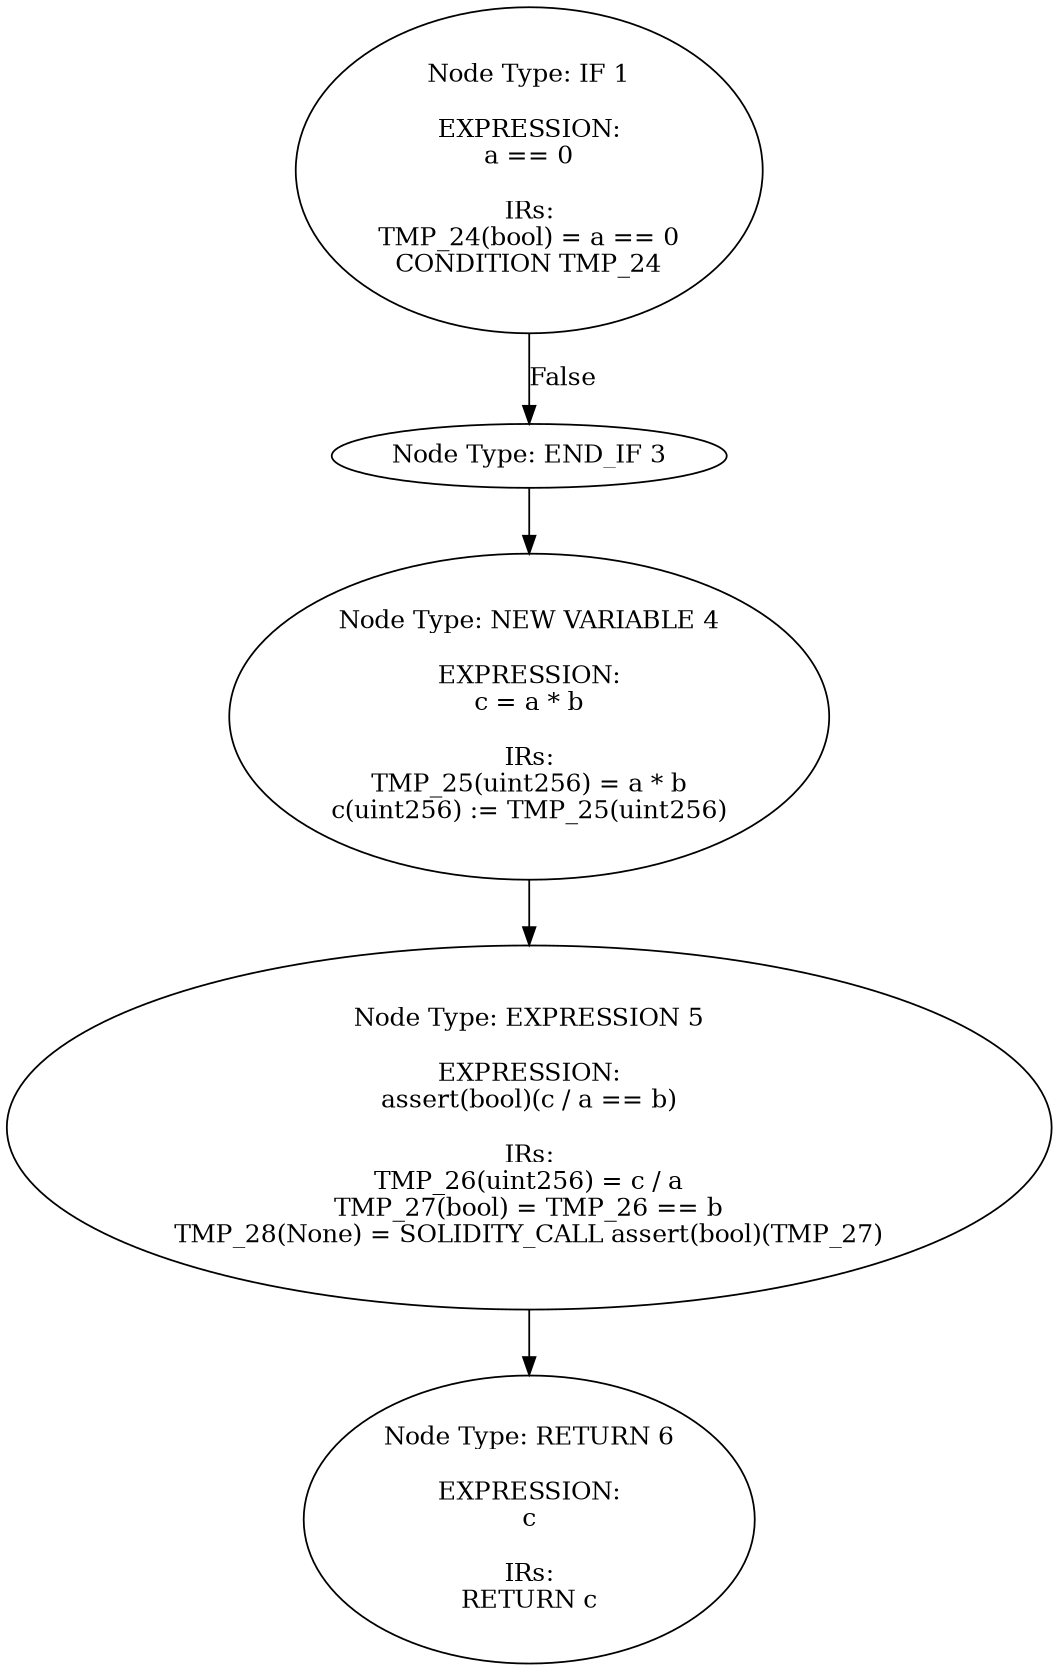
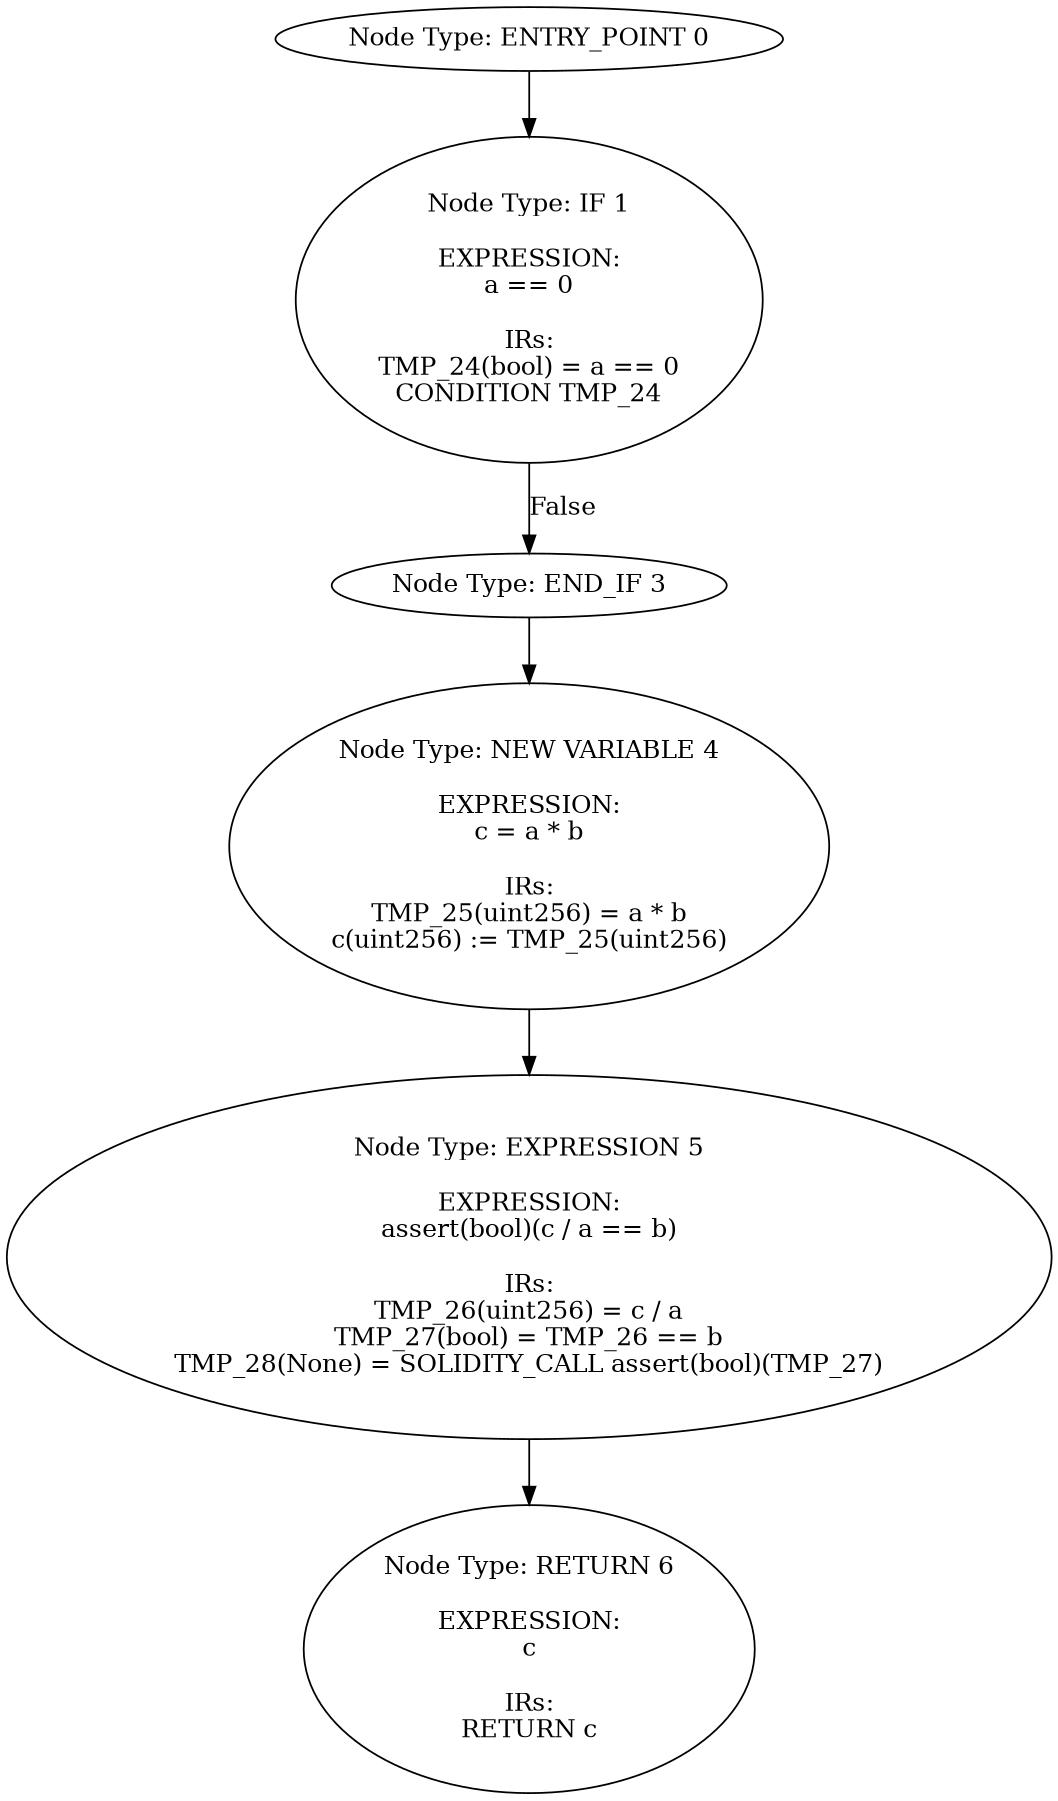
node "Node Type: ENTRY_POINT 0": added
